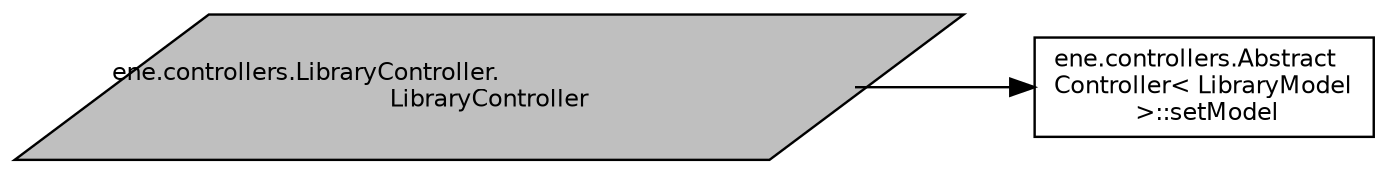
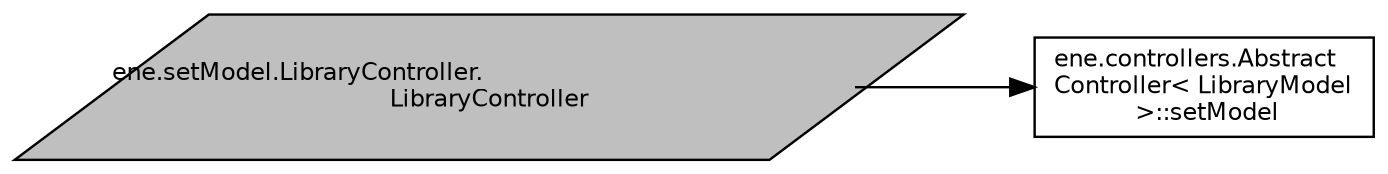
node "ene.controllers.LibraryController. LibraryController": label "ene.controllers.LibraryController. LibraryController" -> "ene.setModel.LibraryController. LibraryController"
